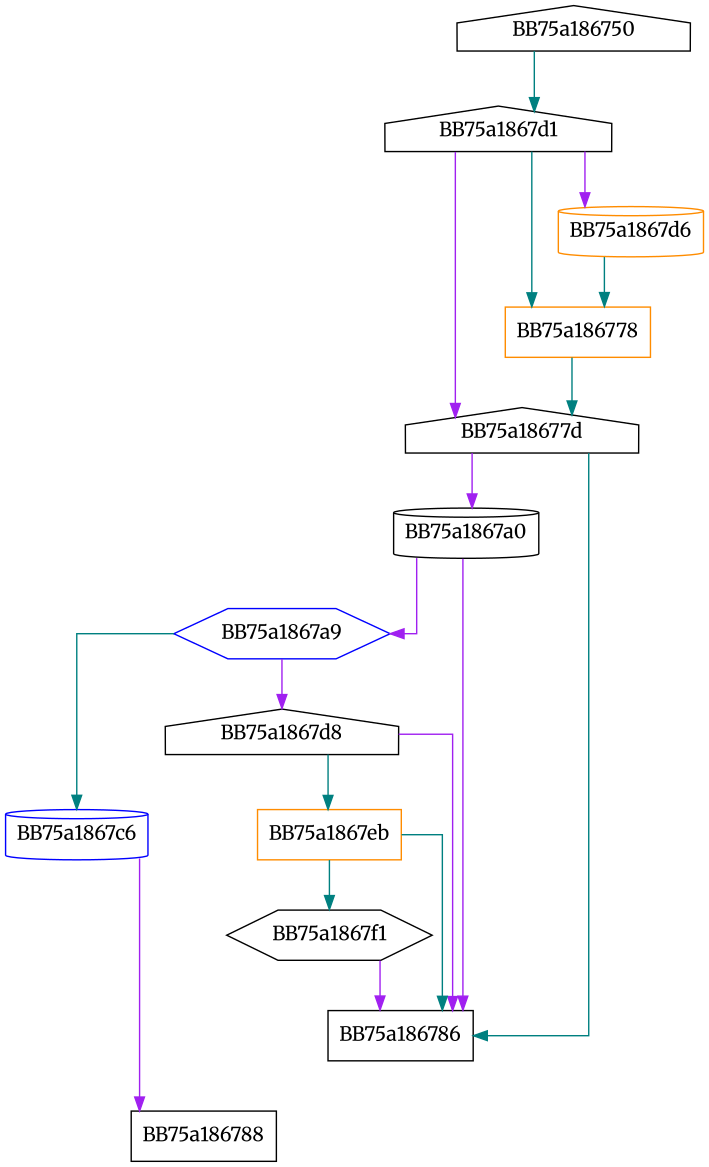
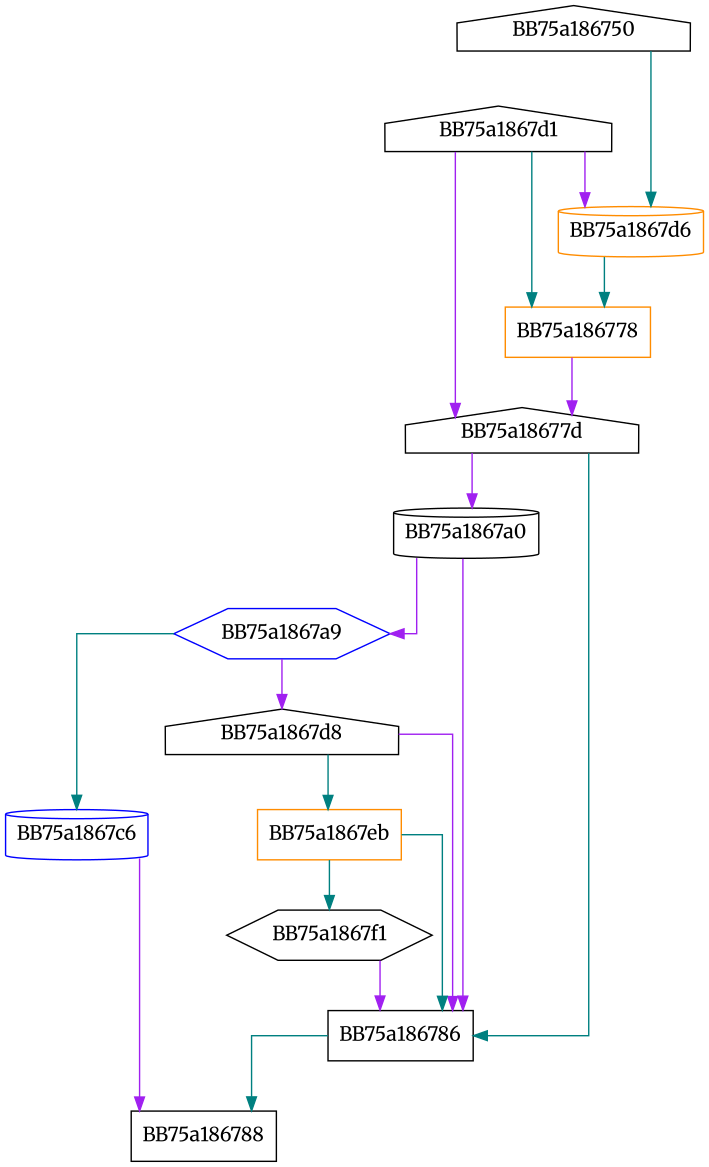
edge "BB75a186750" -> "BB75a1867d1": now "BB75a186750" -> "BB75a1867d6"
edge "BB75a186778" -> "BB75a18677d": color teal -> purple
edge "BB75a186786" -> "BB75a186788": added
